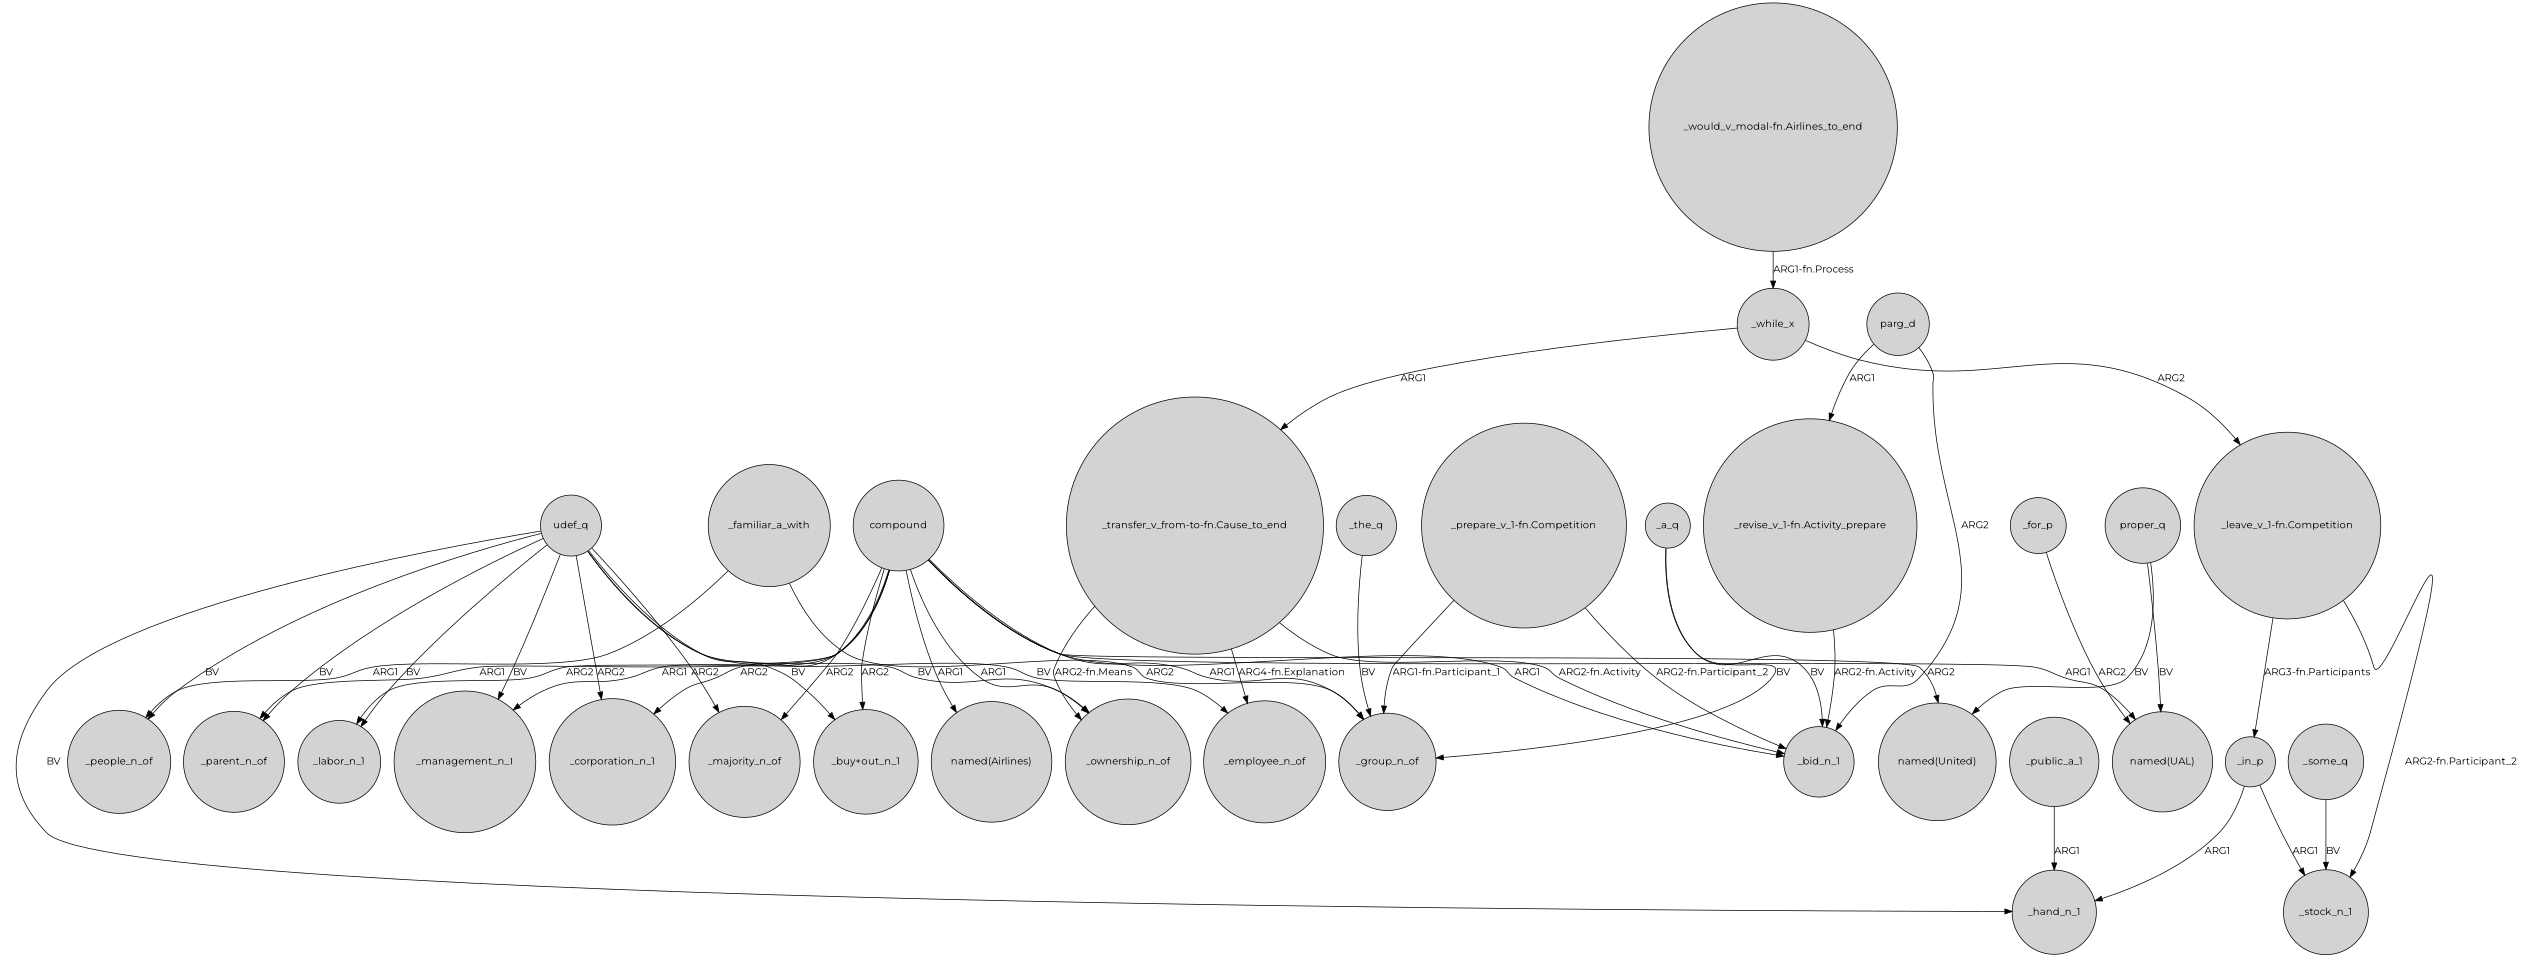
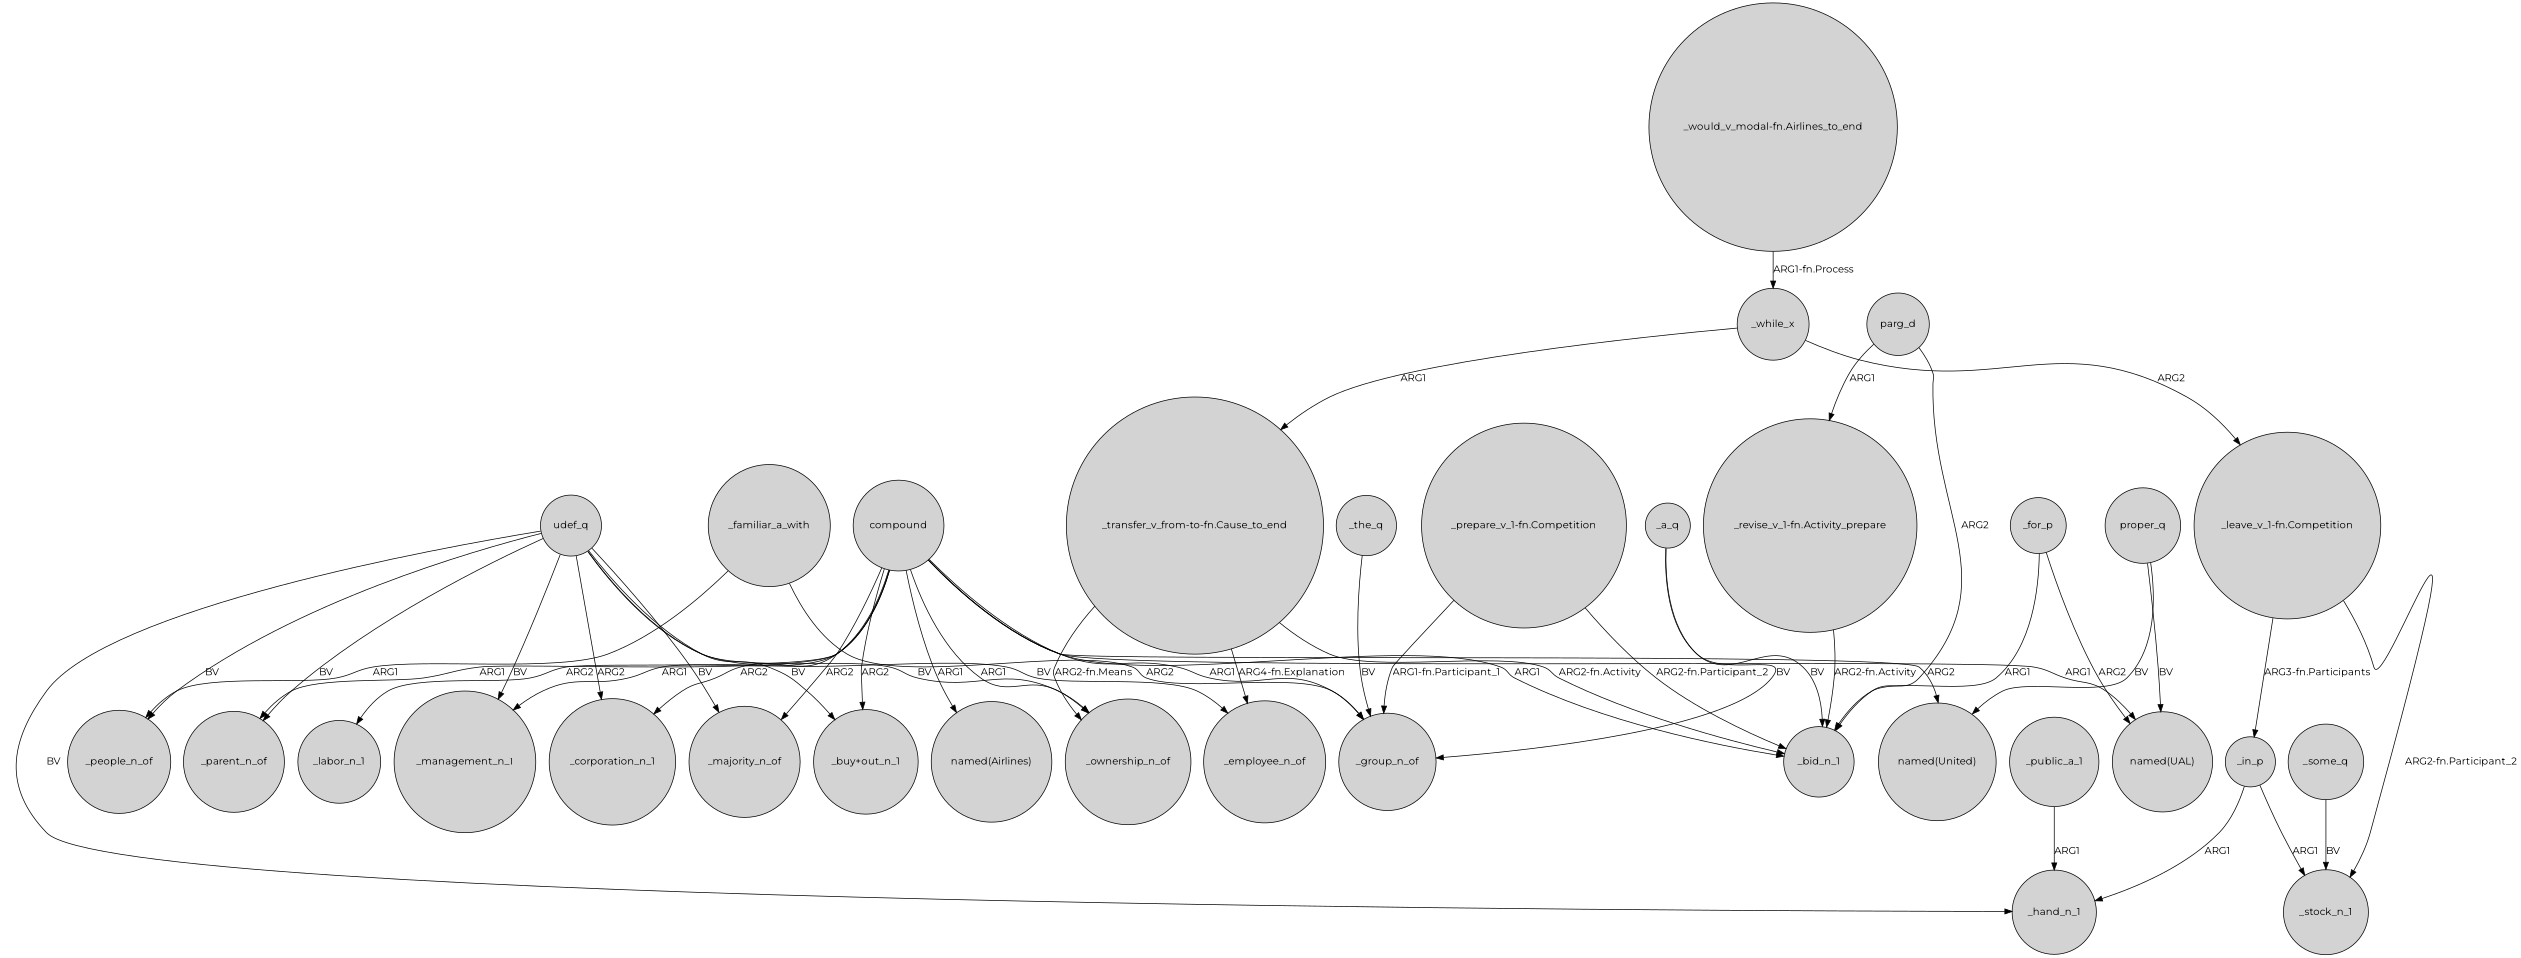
edge "udef_q" -> "_labor_n_1": removed, label "BV"
edge "udef_q" -> "_majority_n_of": label "ARG2" -> "BV"
edge "_for_p" -> "_bid_n_1": added, label "ARG1"
